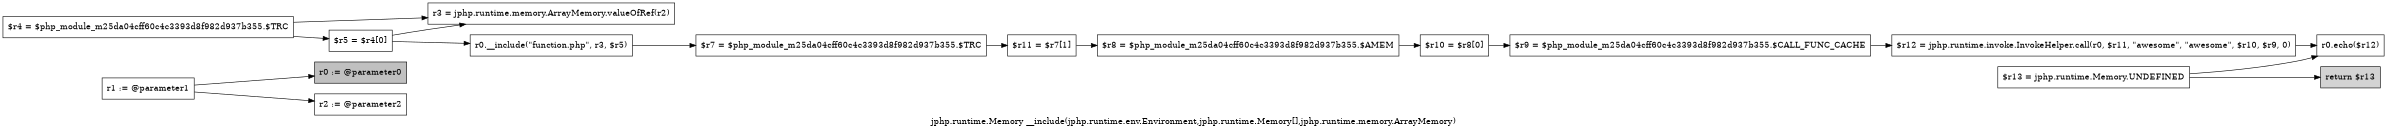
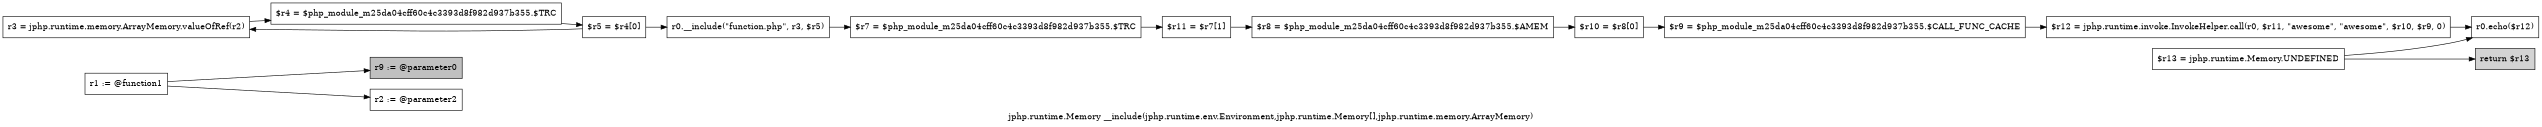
edge "$r4 = $php_module_m25da04cff60c4c3393d8f982d937b355.$TRC" -> "r3 = jphp.runtime.memory.ArrayMemory.valueOfRef(r2)": reversed
node "r0 := @parameter0": label "r0 := @parameter0" -> "r9 := @parameter0"
node "r1 := @parameter1": label "r1 := @parameter1" -> "r1 := @function1"
